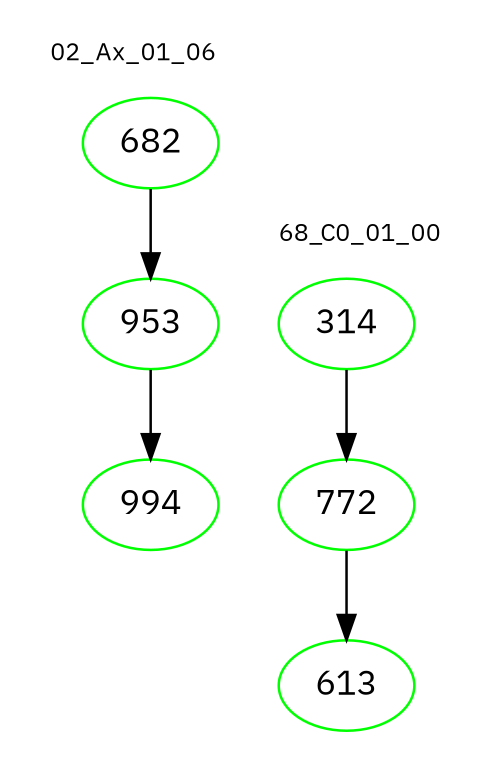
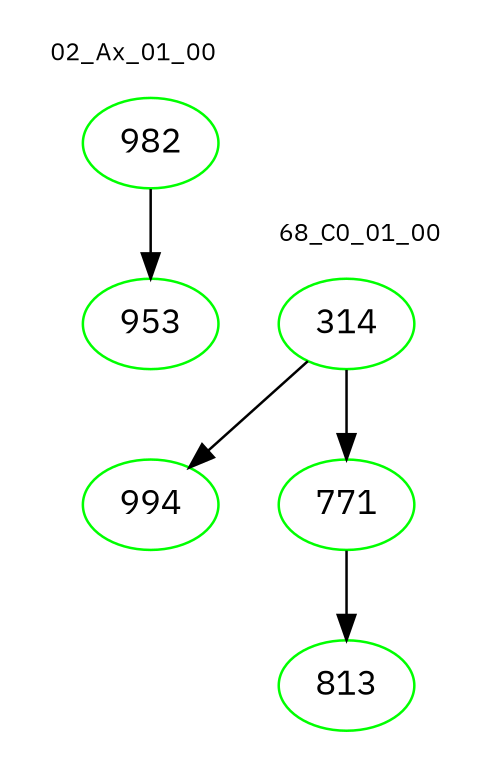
cluster "02_Ax_01_06": label "02_Ax_01_06" -> "02_Ax_01_00"
node "682": label "682" -> "982"
edge "953" -> "994": now "314" -> "994"
node "772": label "772" -> "771"
node "613": label "613" -> "813"
